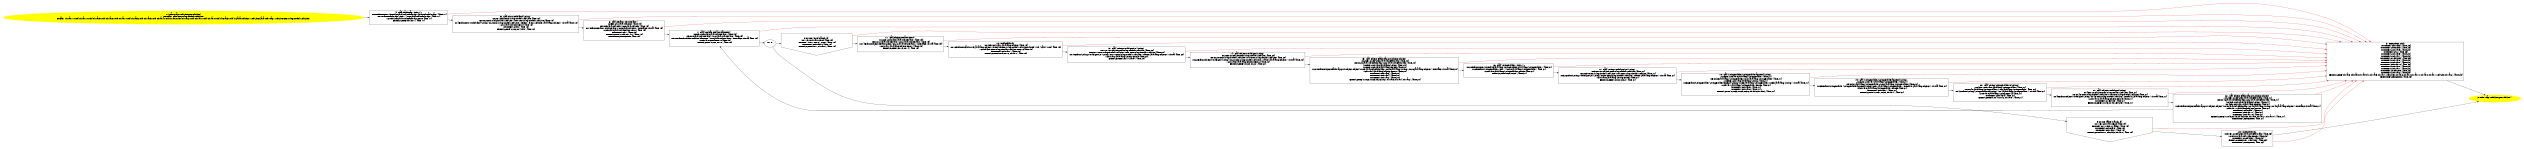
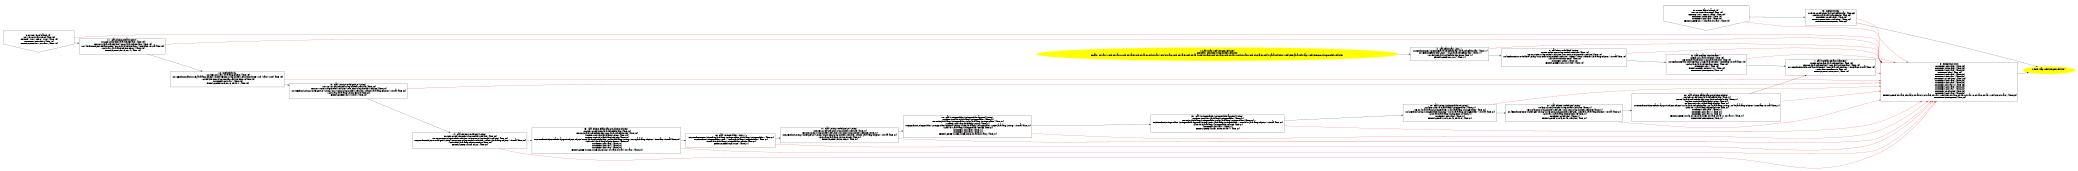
node "10: +": removed
